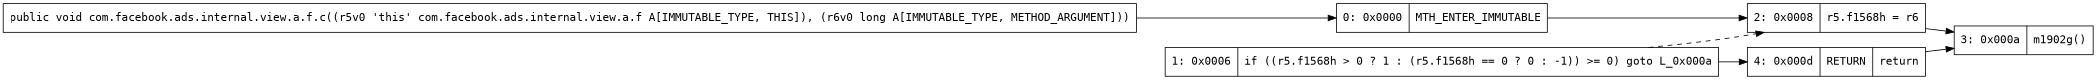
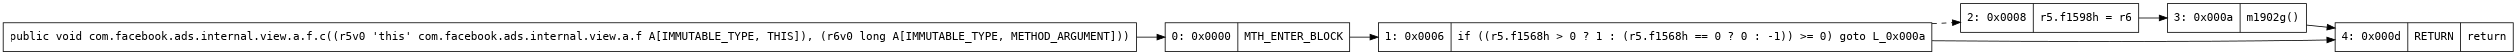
node "0: 0x0000": text "MTH_ENTER_IMMUTABLE" -> "MTH_ENTER_BLOCK"
edge "0: 0x0000" -> "2: 0x0008": now "0: 0x0000" -> "1: 0x0006"
node "2: 0x0008": text "r5.f1568h = r6" -> "r5.f1598h = r6"
edge "4: 0x000d" -> "3: 0x000a": reversed
